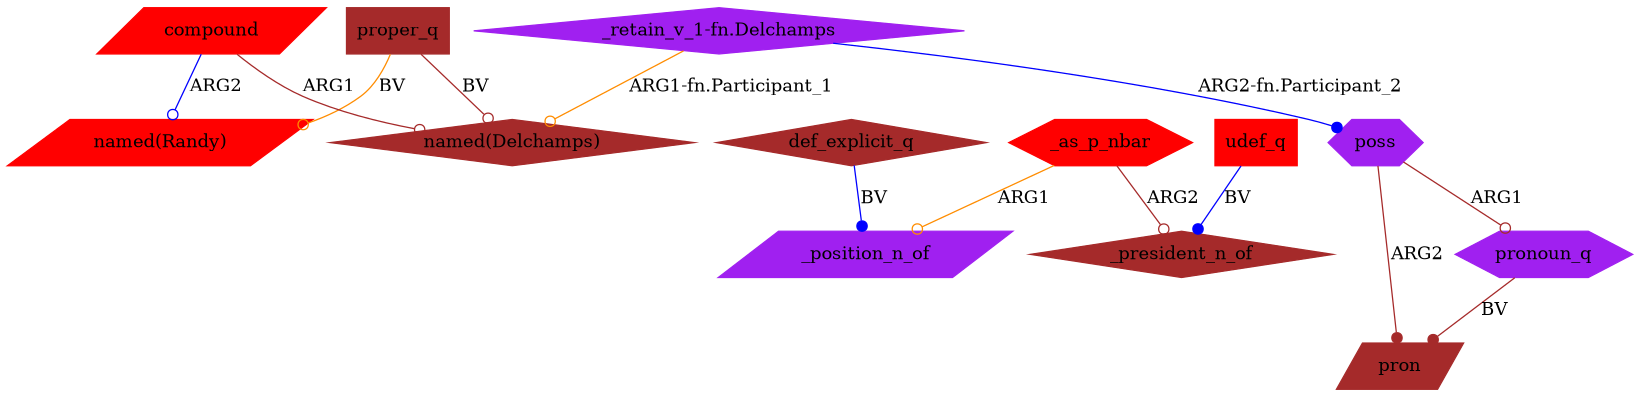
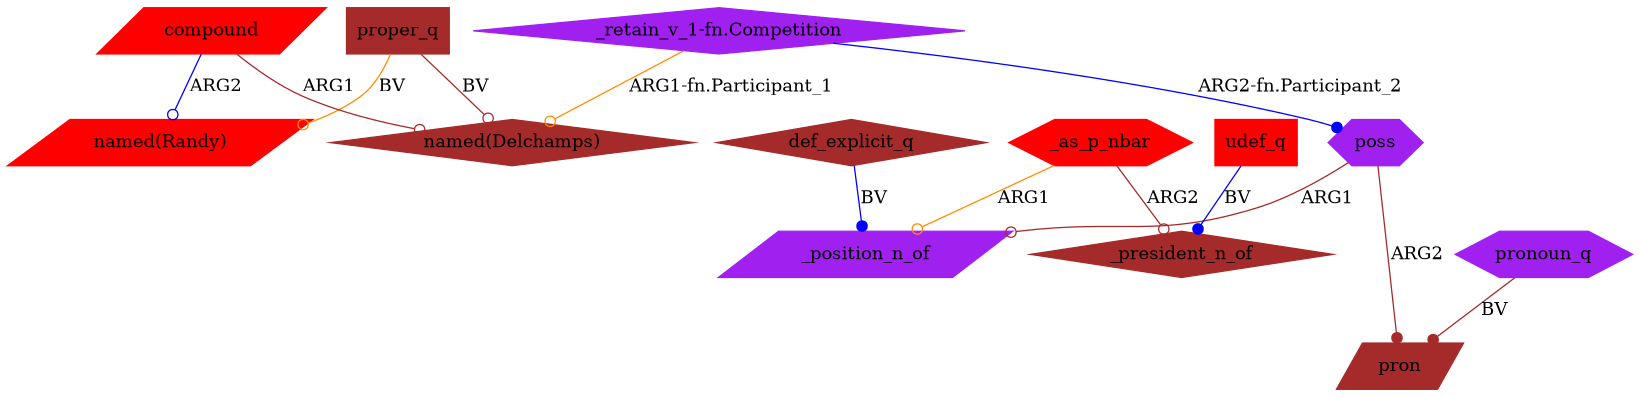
node "_retain_v_1-fn.Delchamps": label "_retain_v_1-fn.Delchamps" -> "_retain_v_1-fn.Competition"
edge "poss" -> "pronoun_q": now "poss" -> "_position_n_of"
